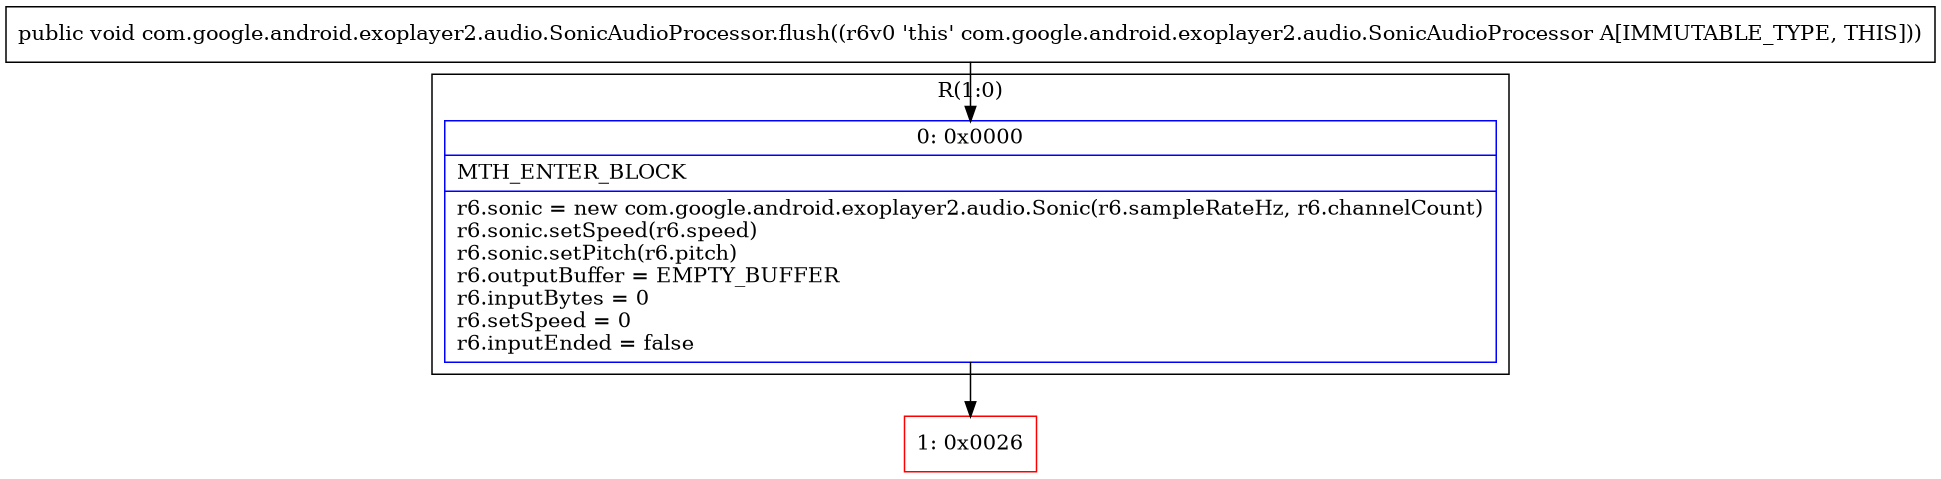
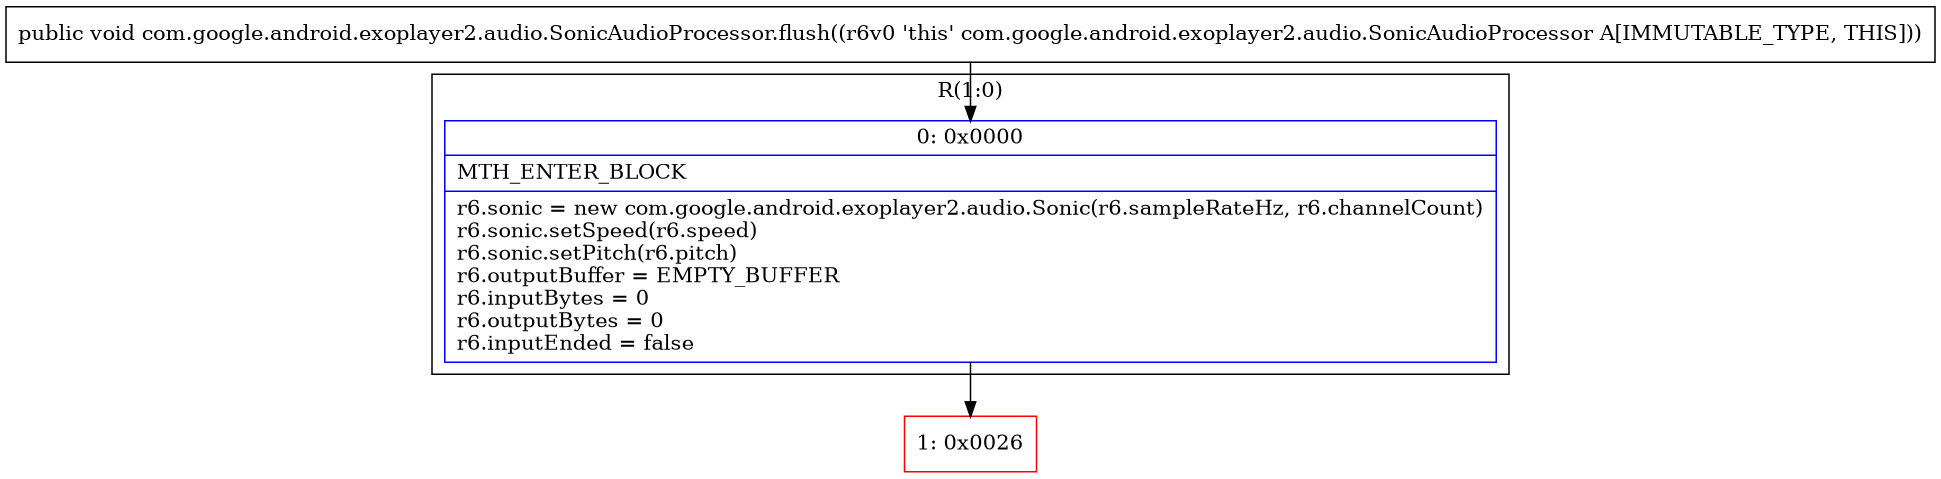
node "0: 0x0000": text "r6.setSpeed = 0" -> "r6.outputBytes = 0"
